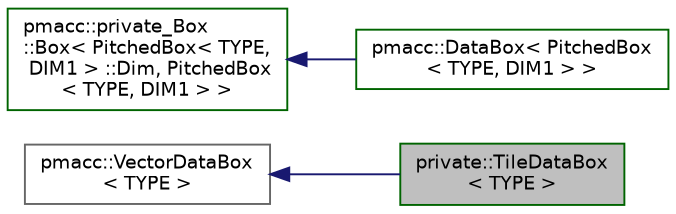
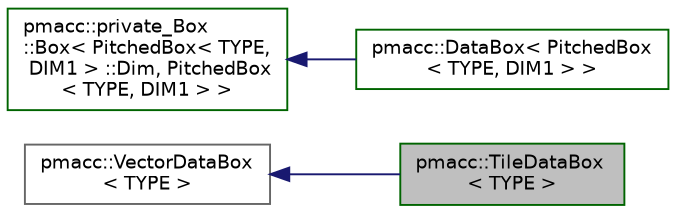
node "private::TileDataBox < TYPE >": label "private::TileDataBox < TYPE >" -> "pmacc::TileDataBox < TYPE >"
